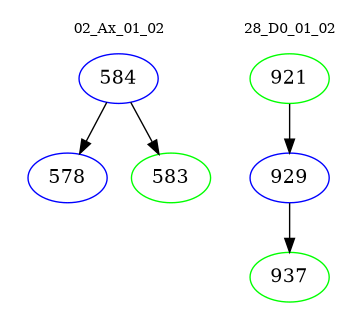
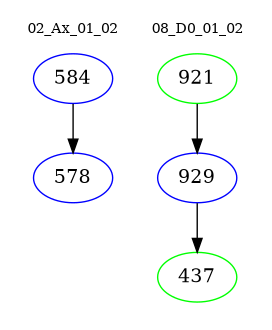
cluster "28_D0_01_02": label "28_D0_01_02" -> "08_D0_01_02"
node "583": removed
node "937": label "937" -> "437"
